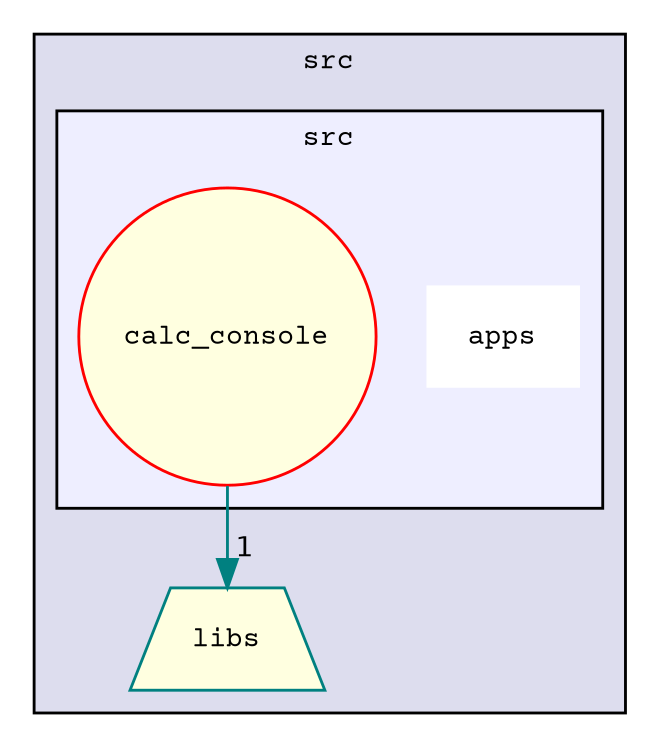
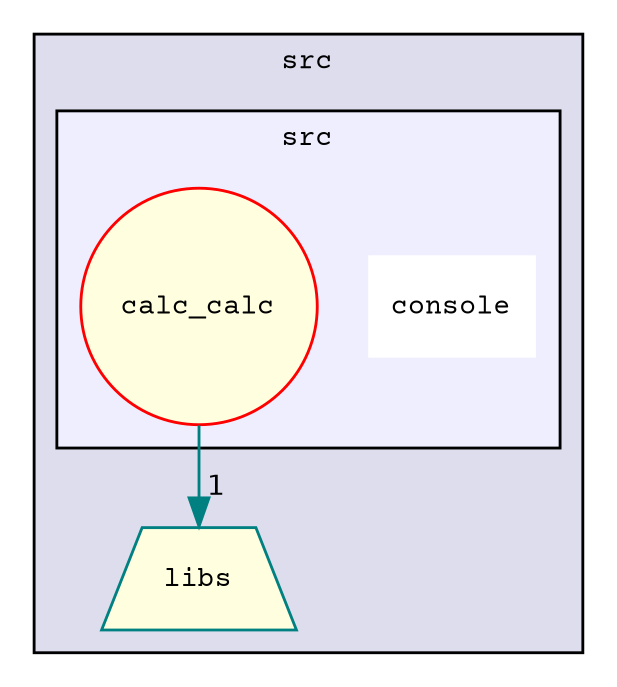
node "calc_console": label "calc_console" -> "calc_calc"
node "apps": label "apps" -> "console"
